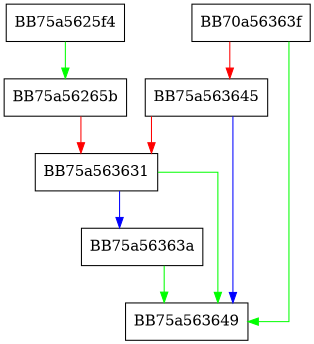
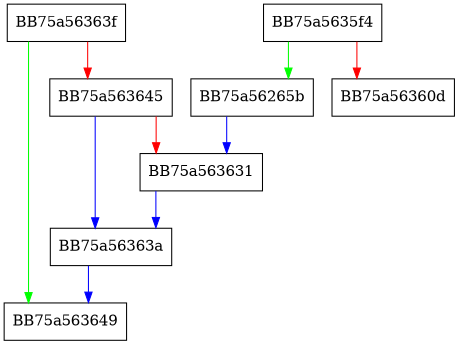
node "BB75a5625f4": label "BB75a5625f4" -> "BB75a5635f4"
node "BB70a56363f": label "BB70a56363f" -> "BB75a56363f"
node "BB75a56360d": added
edge "BB75a56265b" -> "BB75a563631": color red -> blue
edge "BB75a563631" -> "BB75a563649": removed
edge "BB75a563645" -> "BB75a563649": now "BB75a563645" -> "BB75a56363a"
edge "BB75a56363a" -> "BB75a563649": color green -> blue
